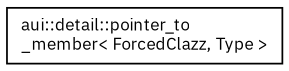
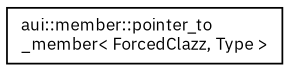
node "aui::detail::pointer_to _member< ForcedClazz, Type >": label "aui::detail::pointer_to _member< ForcedClazz, Type >" -> "aui::member::pointer_to _member< ForcedClazz, Type >"
